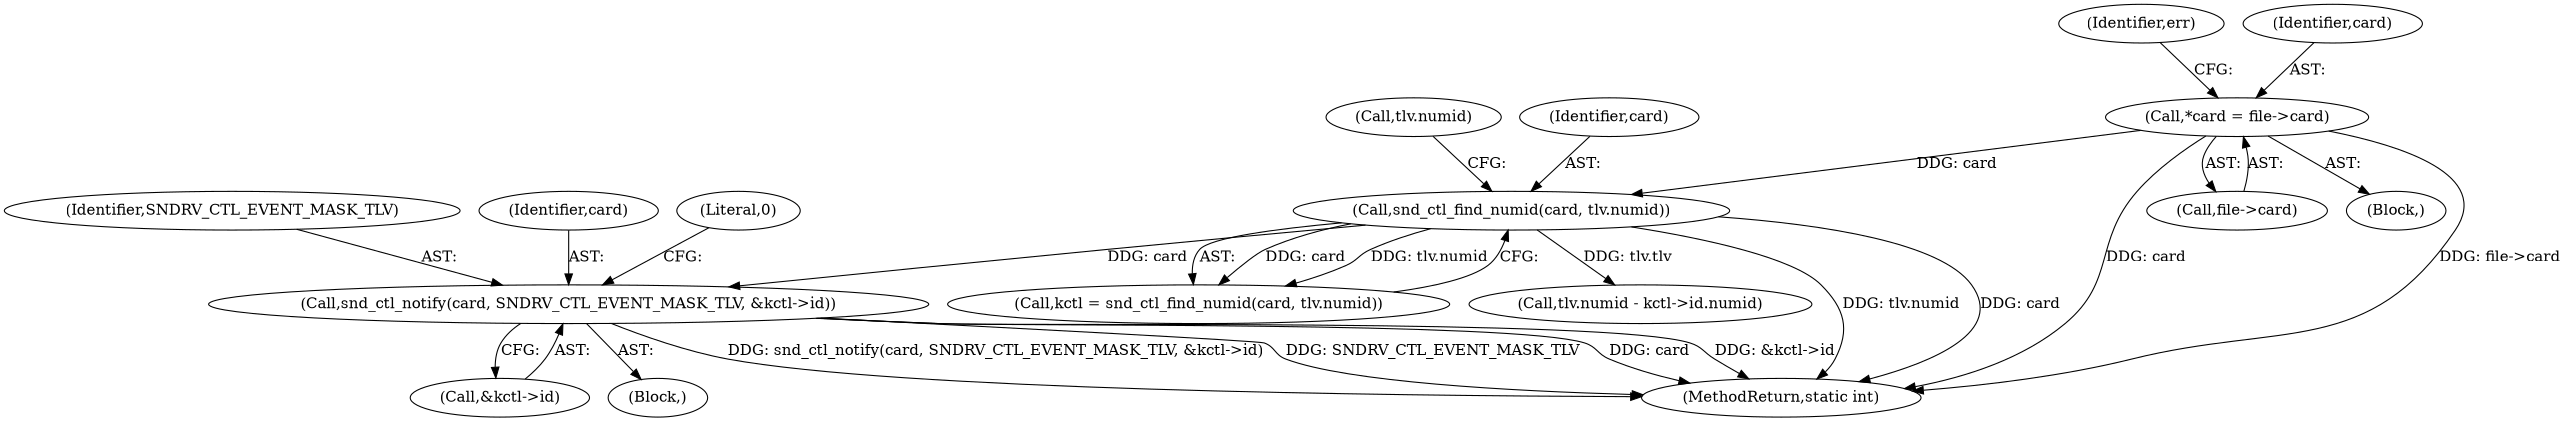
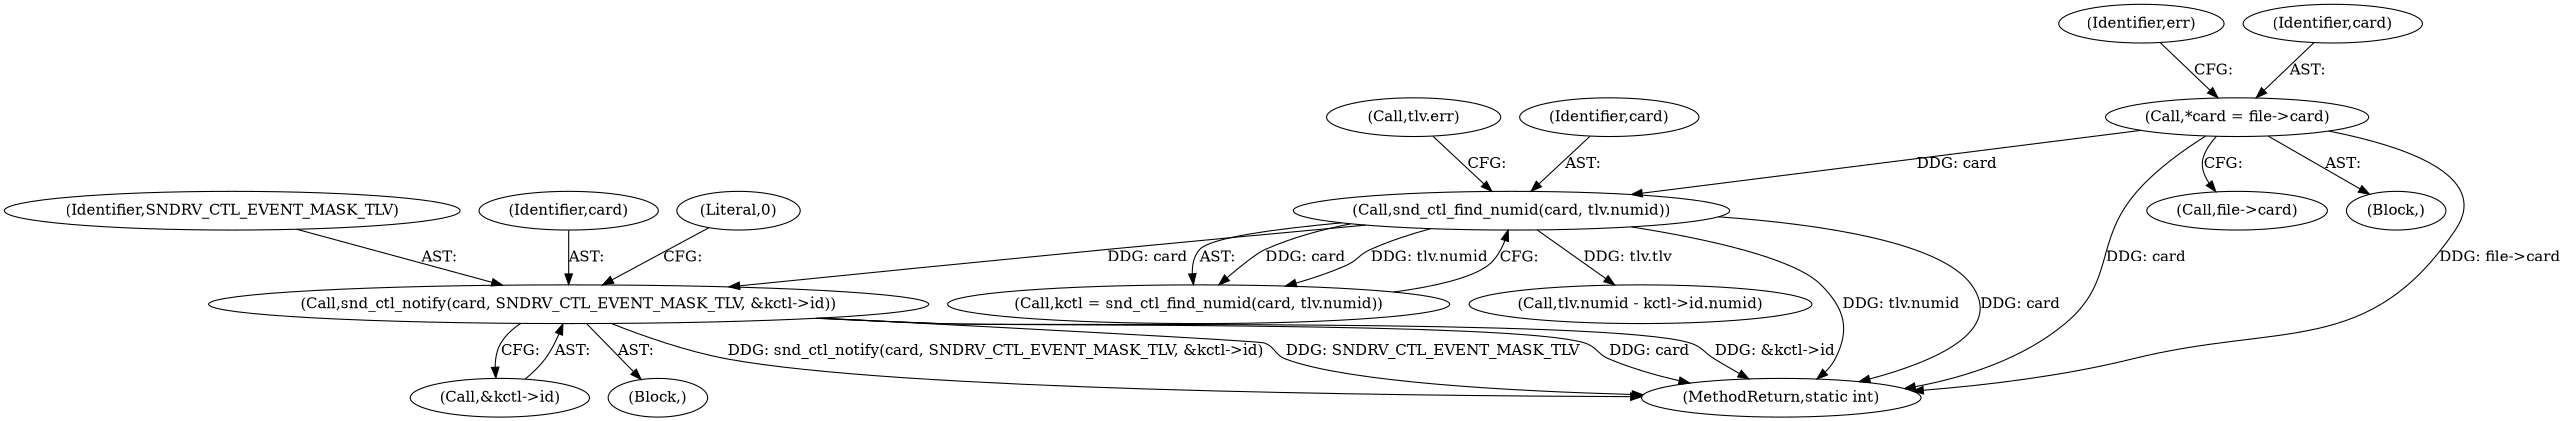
node "(Call,tlv.numid)": label "(Call,tlv.numid)" -> "(Call,tlv.err)"
edge "(Call,*card = file->card)" -> "(Call,file->card)": label "AST: " -> "CFG: "
edge "(Call,file->card)" -> "(Call,*card = file->card)": removed, label "AST:"
